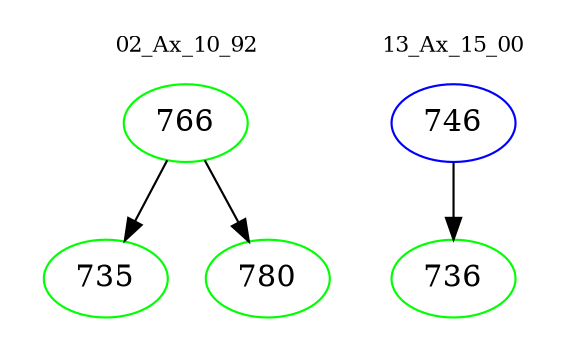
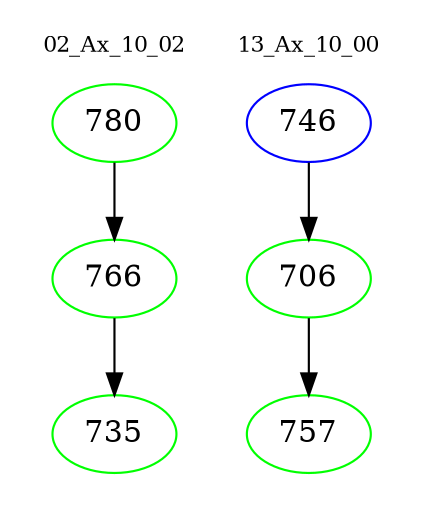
cluster "02_Ax_10_92": label "02_Ax_10_92" -> "02_Ax_10_02"
cluster "13_Ax_15_00": label "13_Ax_15_00" -> "13_Ax_10_00"
edge "766" -> "780": reversed
node "736": label "736" -> "706"
node "757": added
